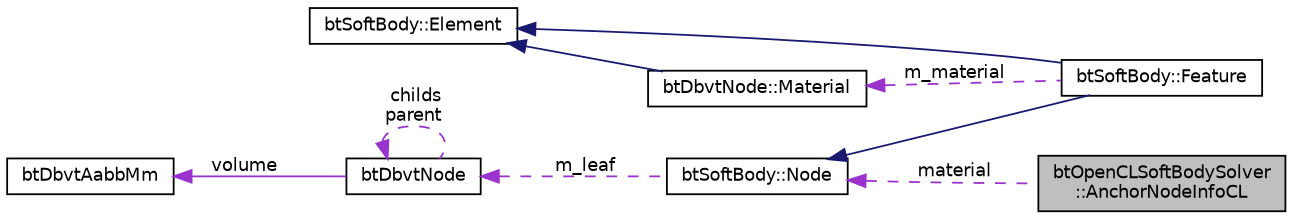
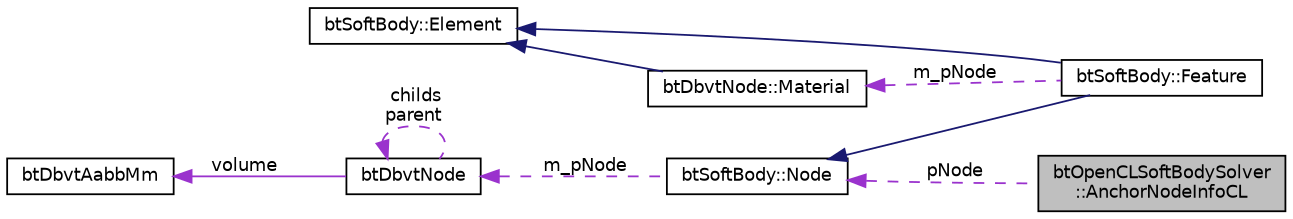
edge "btSoftBody::Feature" -> "btDbvtNode::Material": label " m_material" -> " m_pNode"
edge "btSoftBody::Node" -> "btDbvtNode": label " m_leaf" -> " m_pNode"
edge "btOpenCLSoftBodySolver ::AnchorNodeInfoCL" -> "btSoftBody::Node": label " material" -> " pNode"
